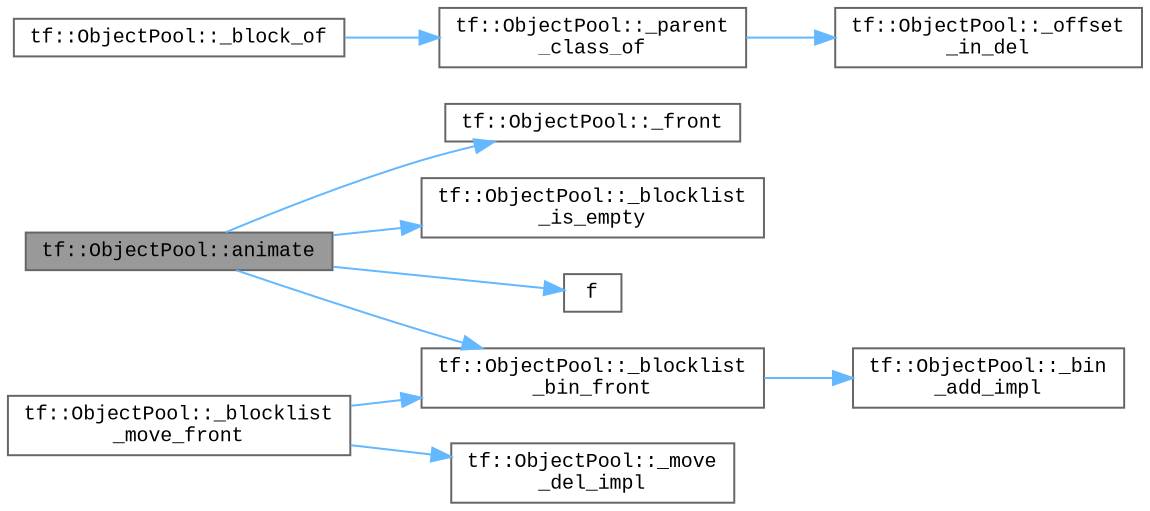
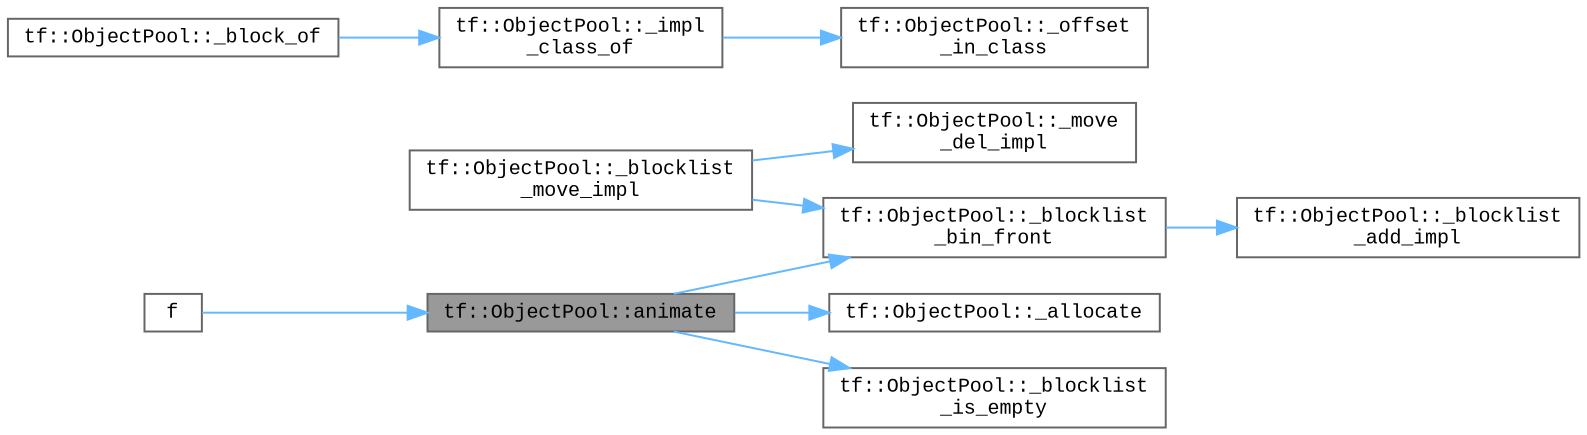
node "tf::ObjectPool::_parent _class_of": label "tf::ObjectPool::_parent _class_of" -> "tf::ObjectPool::_impl _class_of"
node "tf::ObjectPool::_offset _in_del": label "tf::ObjectPool::_offset _in_del" -> "tf::ObjectPool::_offset _in_class"
node "tf::ObjectPool::_front": label "tf::ObjectPool::_front" -> "tf::ObjectPool::_allocate"
edge "tf::ObjectPool::animate" -> "f": reversed
node "tf::ObjectPool::_bin _add_impl": label "tf::ObjectPool::_bin _add_impl" -> "tf::ObjectPool::_blocklist _add_impl"
node "tf::ObjectPool::_blocklist _move_front": label "tf::ObjectPool::_blocklist _move_front" -> "tf::ObjectPool::_blocklist _move_impl"
